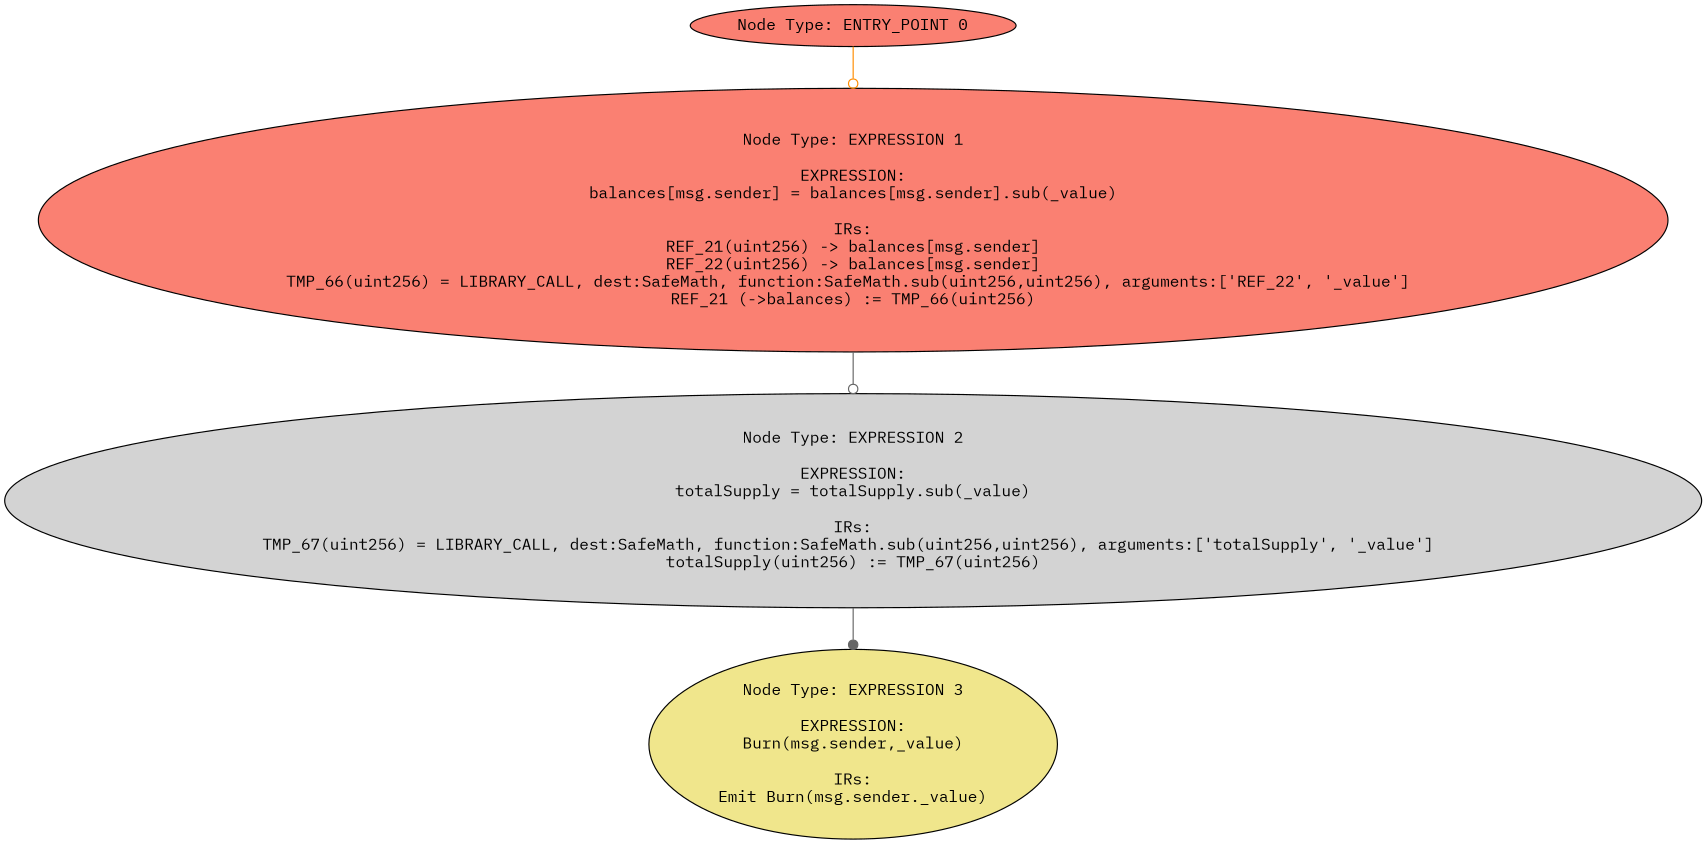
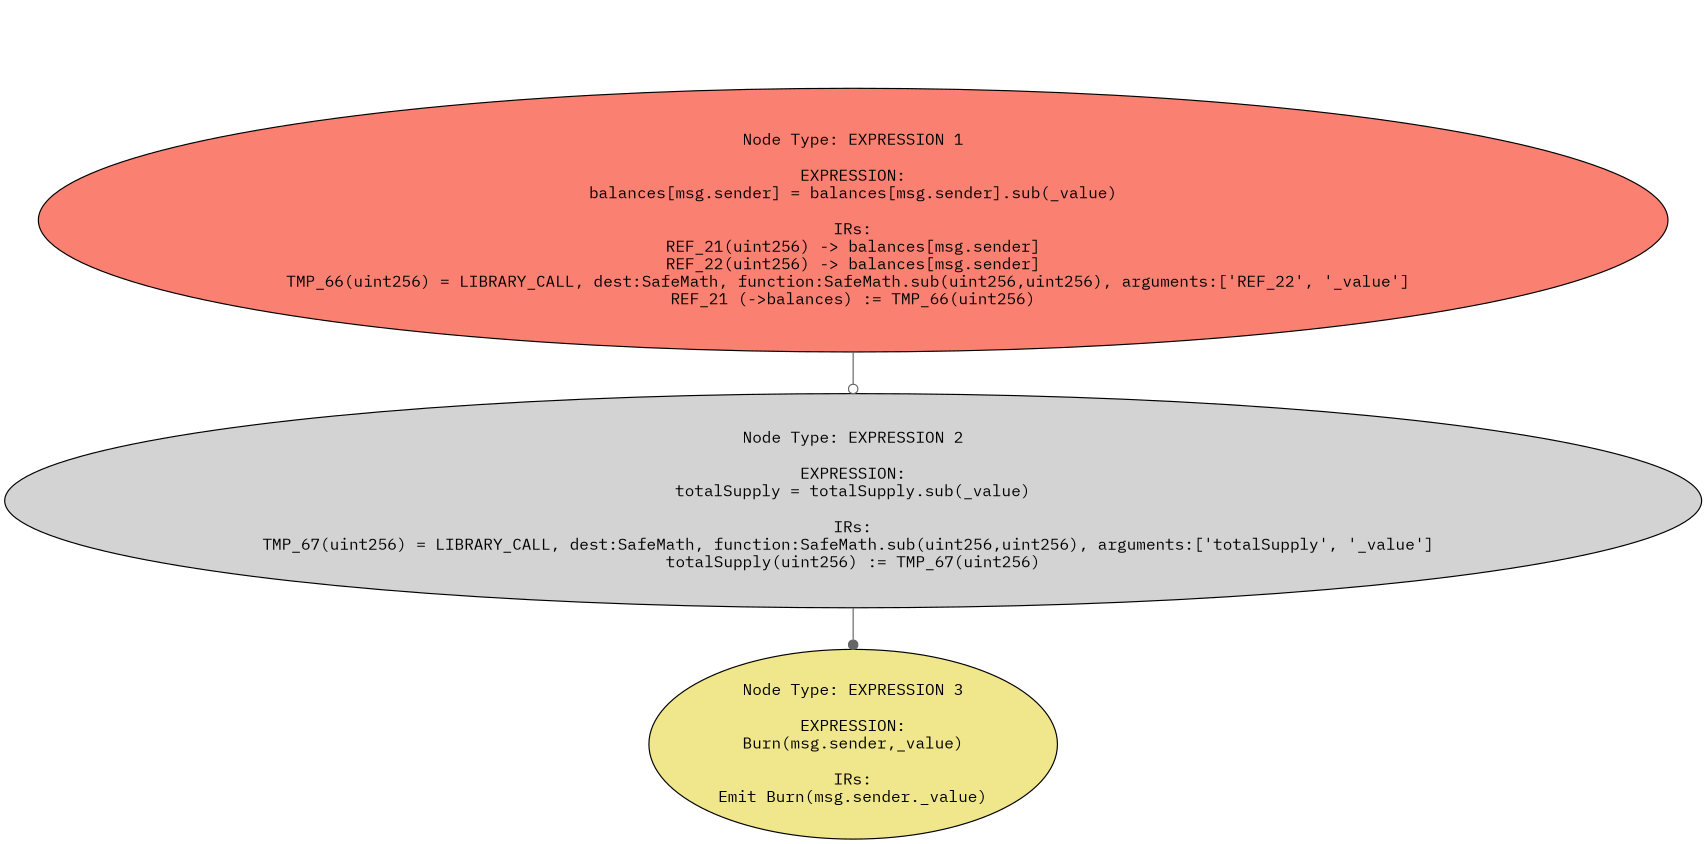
node "Node Type: ENTRY_POINT 0": removed
